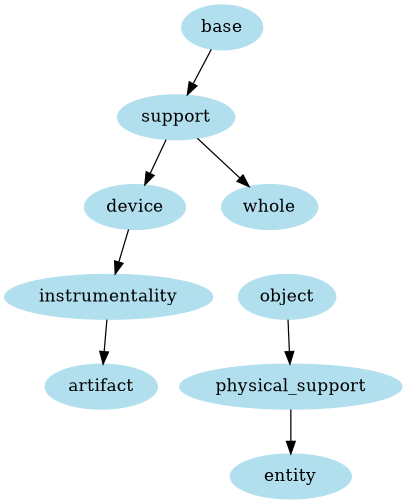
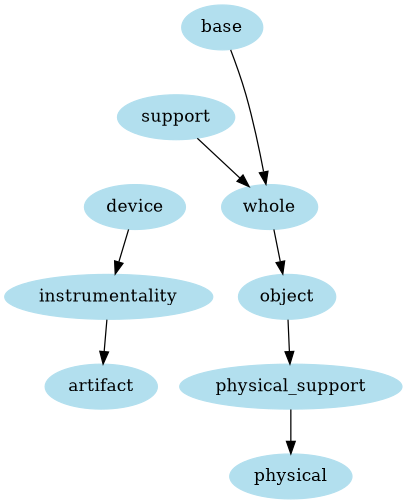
edge "base" -> "support": now "base" -> "whole"
edge "support" -> "device": removed
edge "whole" -> "object": added
node "entity": label "entity" -> "physical"
